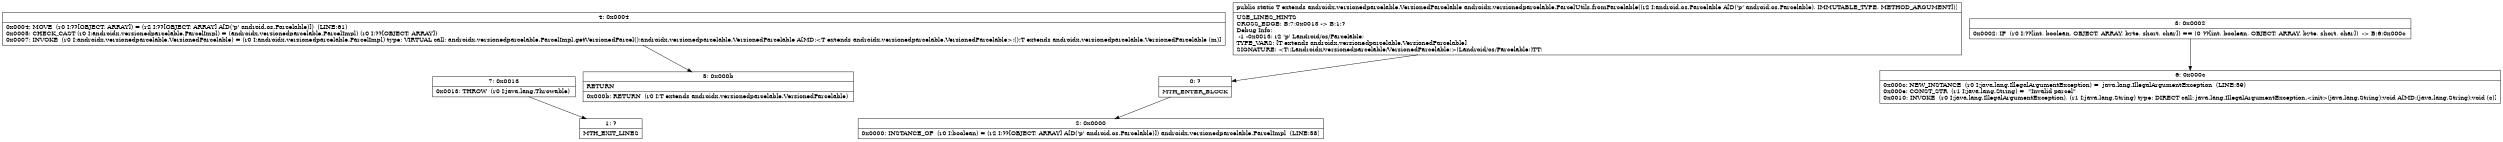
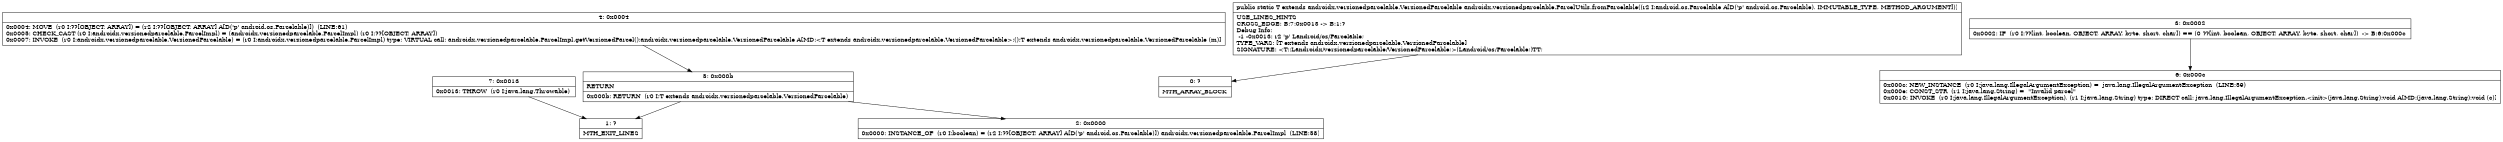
node "0: ?": text "MTH_ENTER_BLOCK" -> "MTH_ARRAY_BLOCK"
edge "0: ?" -> "2: 0x0000": now "5: 0x000b" -> "2: 0x0000"
edge "5: 0x000b" -> "1: ?": added
